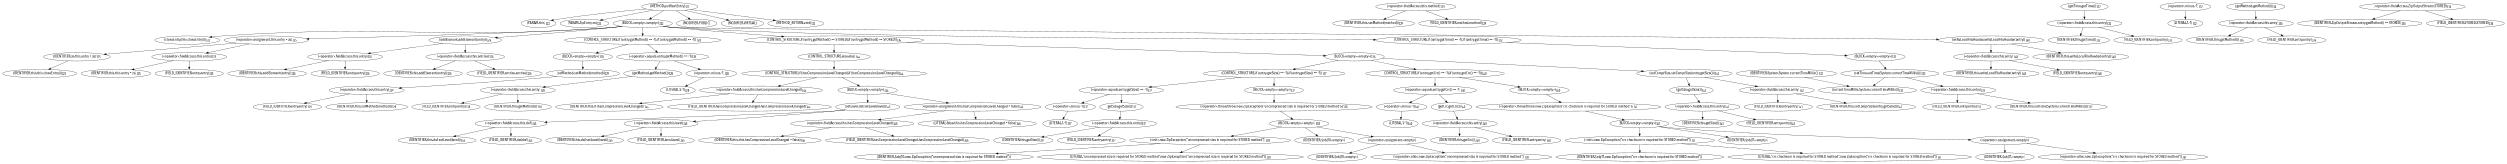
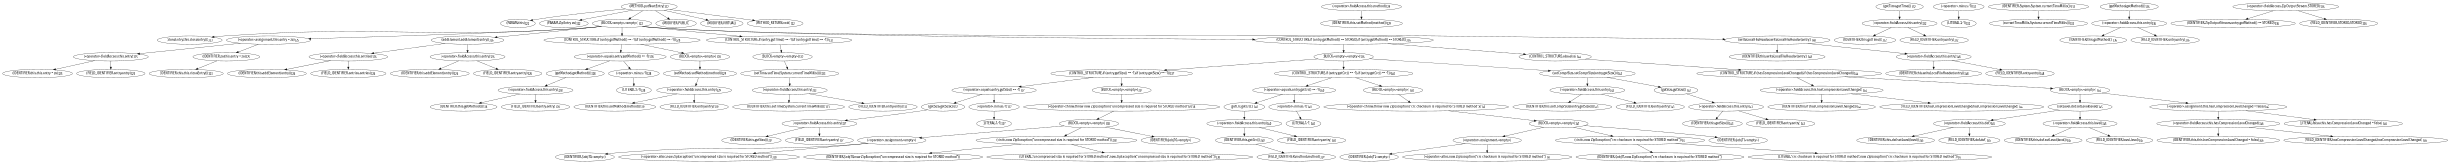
edge "(<operator>.fieldAccess,this.method)" -> "(FIELD_IDENTIFIER,method,method)": now "(IDENTIFIER,this,getCrc())" -> "(FIELD_IDENTIFIER,method,method)"
edge "(setTime,setTime(System.currentTimeMillis()))" -> "(currentTimeMillis,System.currentTimeMillis())": removed
